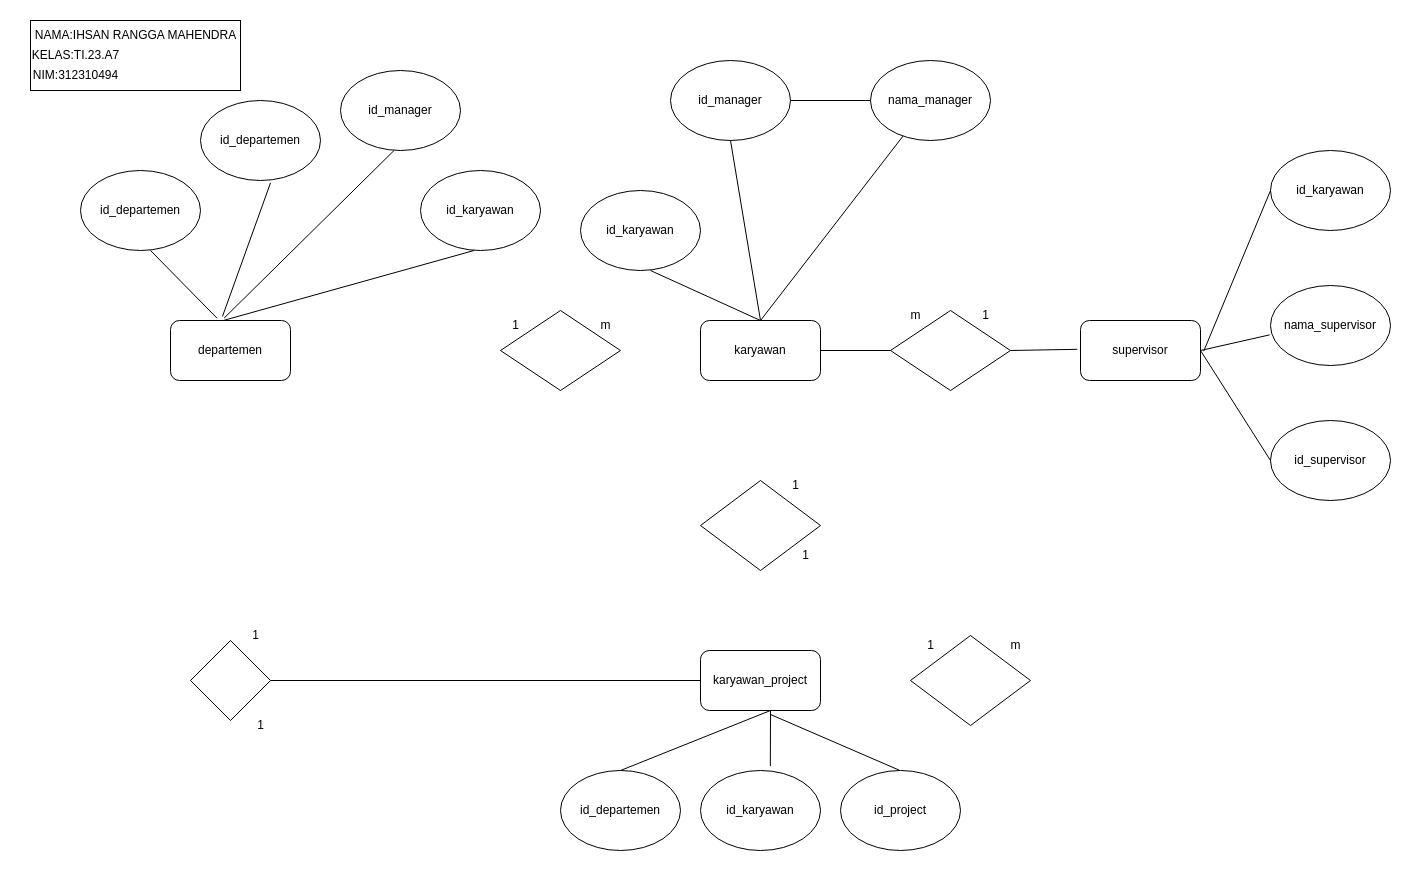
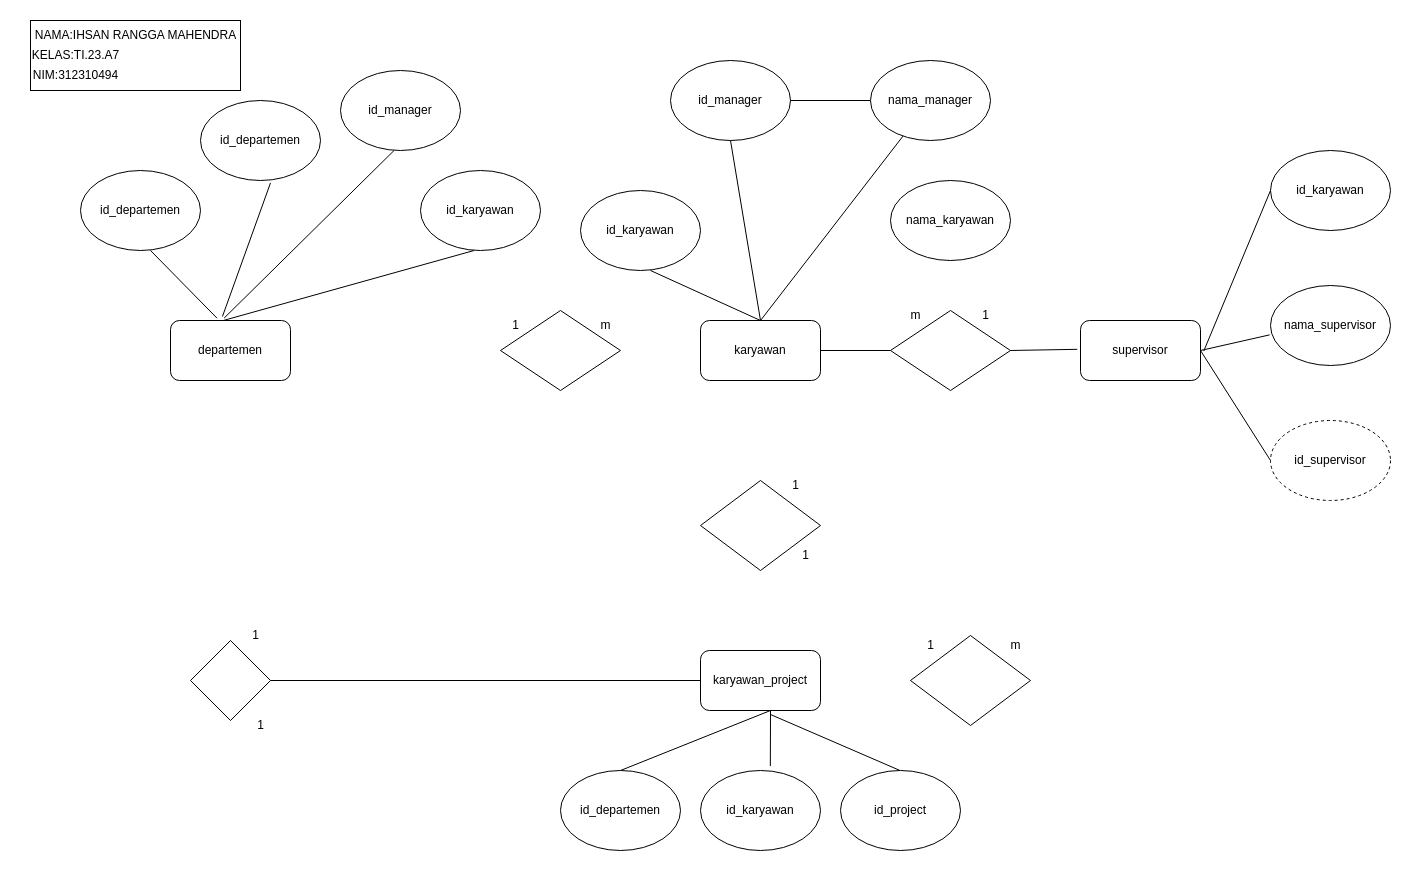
node "nama_karyawan": added
node "id_supervisor": style solid -> dashed
